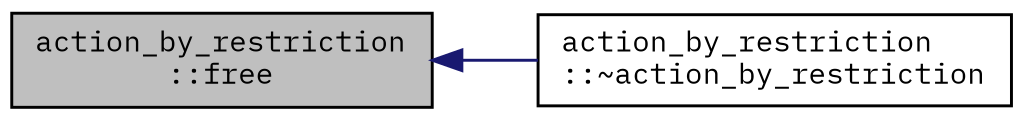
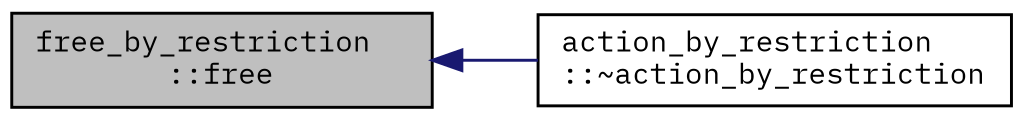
node "action_by_restriction ::free": label "action_by_restriction ::free" -> "free_by_restriction ::free"
